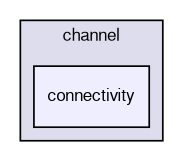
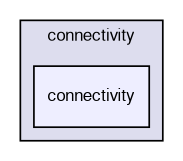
cluster "channel": label "channel" -> "connectivity"
